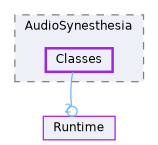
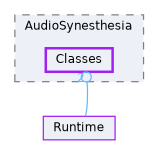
edge "Classes" -> "Runtime": reversed
